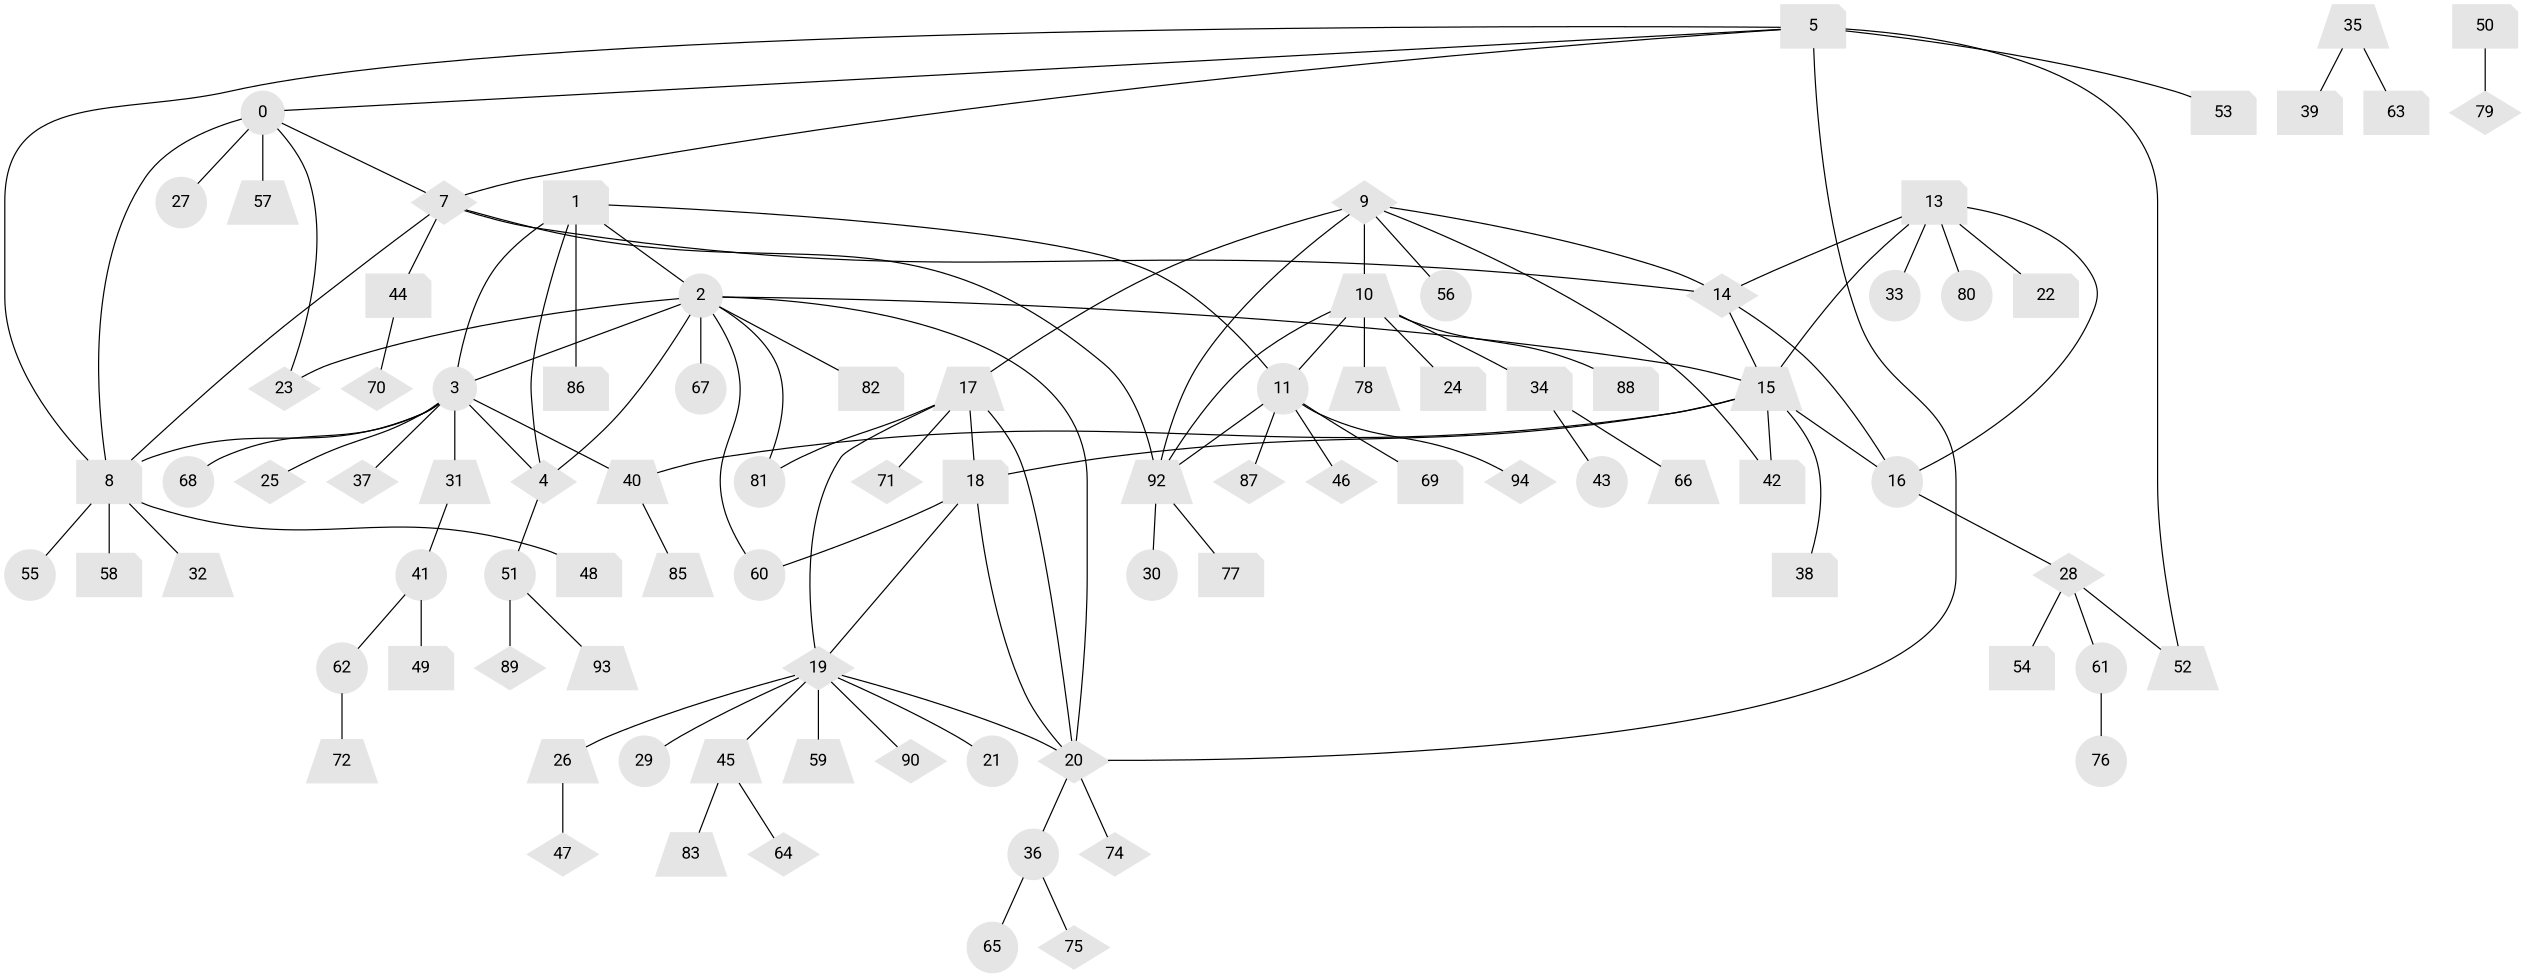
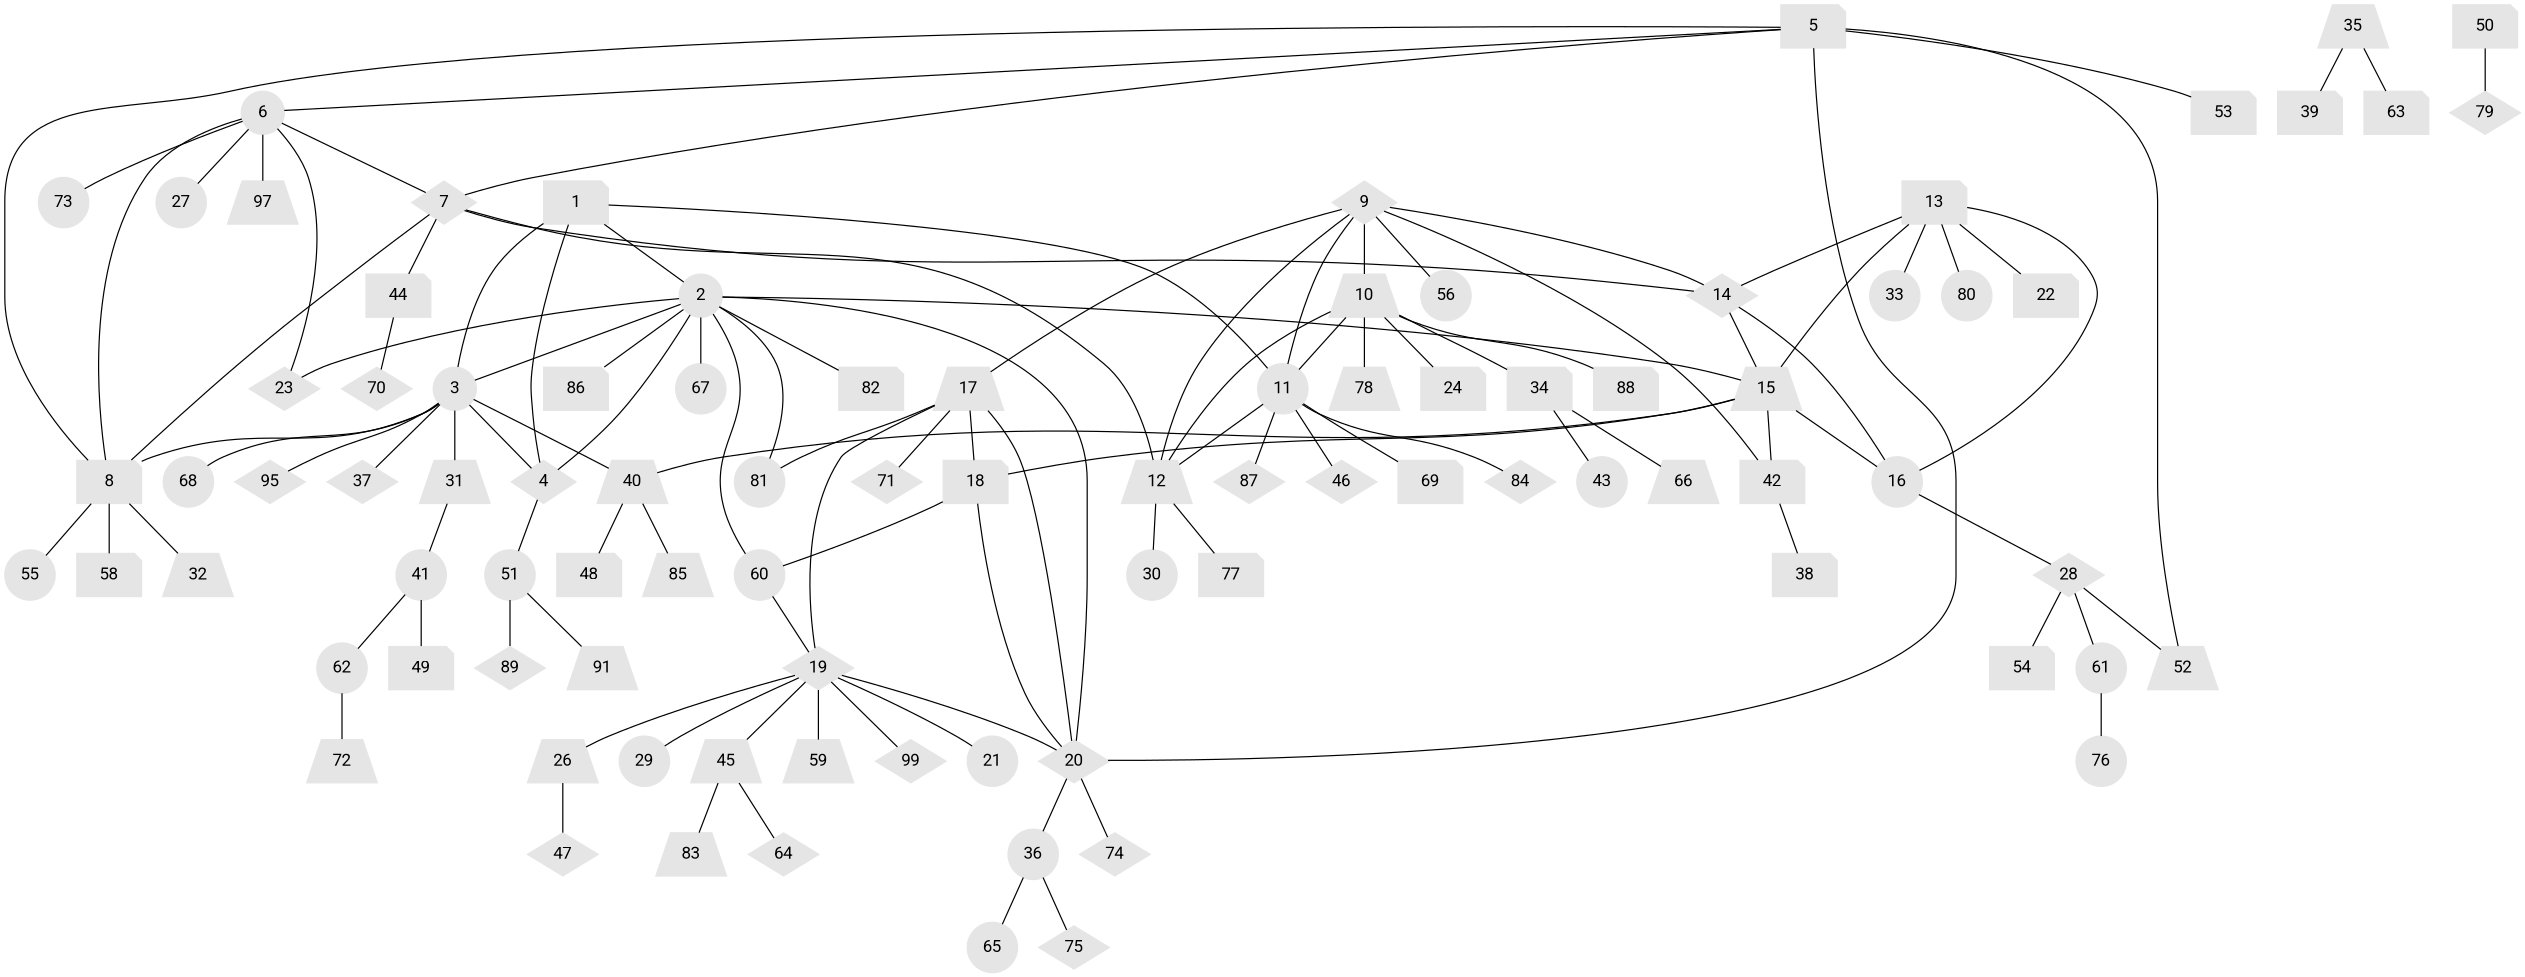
node "0": label "0" -> "6"
node "73": added
node "57": label "57" -> "97"
edge "9" -- "11": added
edge "1" -- "86": now "2" -- "86"
edge "15" -- "38": now "42" -- "38"
node "25": label "25" -> "95"
node "92": label "92" -> "12"
node "94": label "94" -> "84"
edge "8" -- "48": now "40" -- "48"
edge "18" -- "19": now "60" -- "19"
node "93": label "93" -> "91"
node "90": label "90" -> "99"
